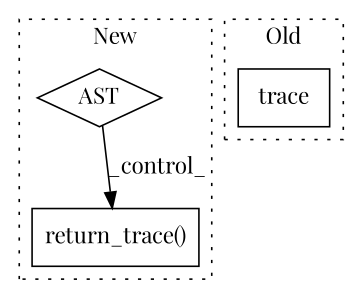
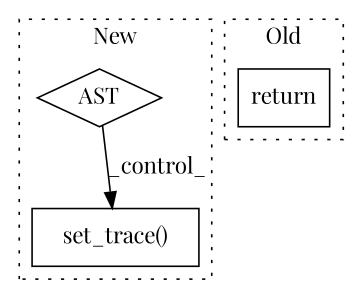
node "trace": label "trace" -> "return"
node "return_trace()": label "return_trace()" -> "set_trace()"
